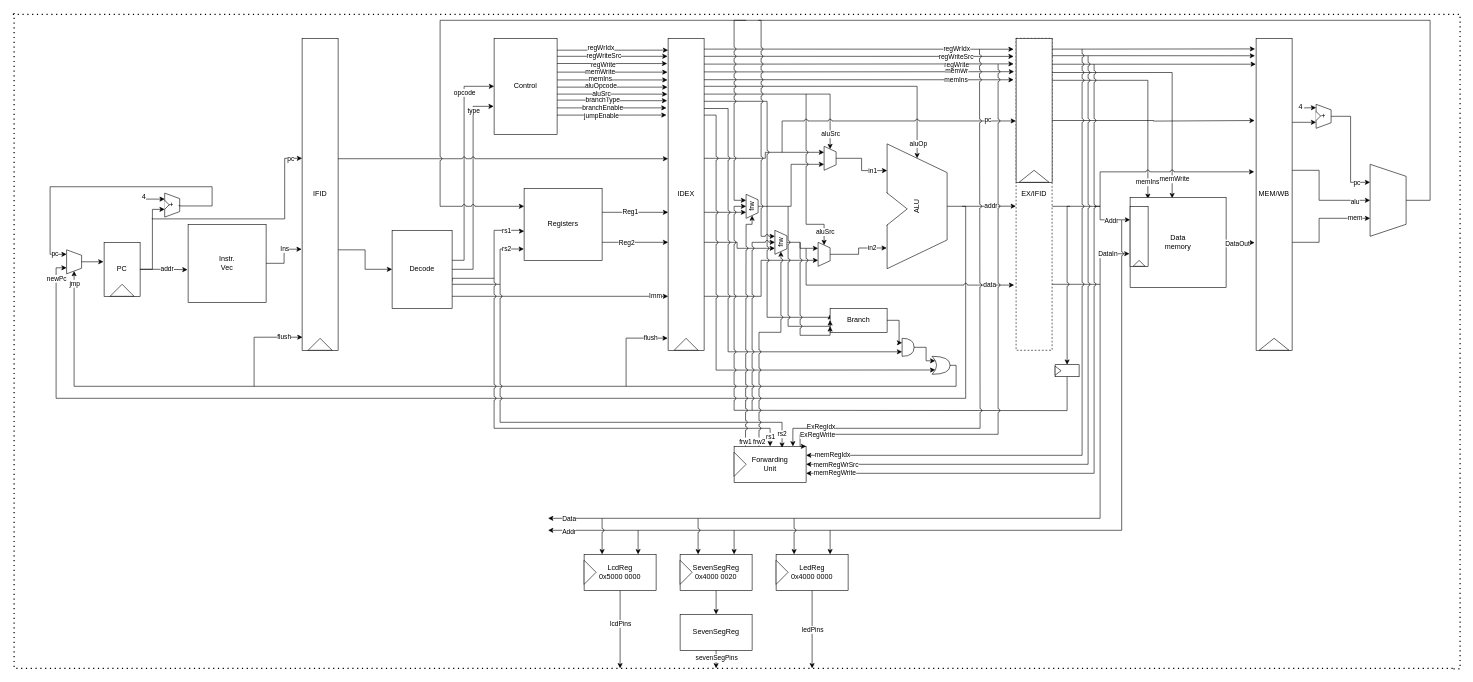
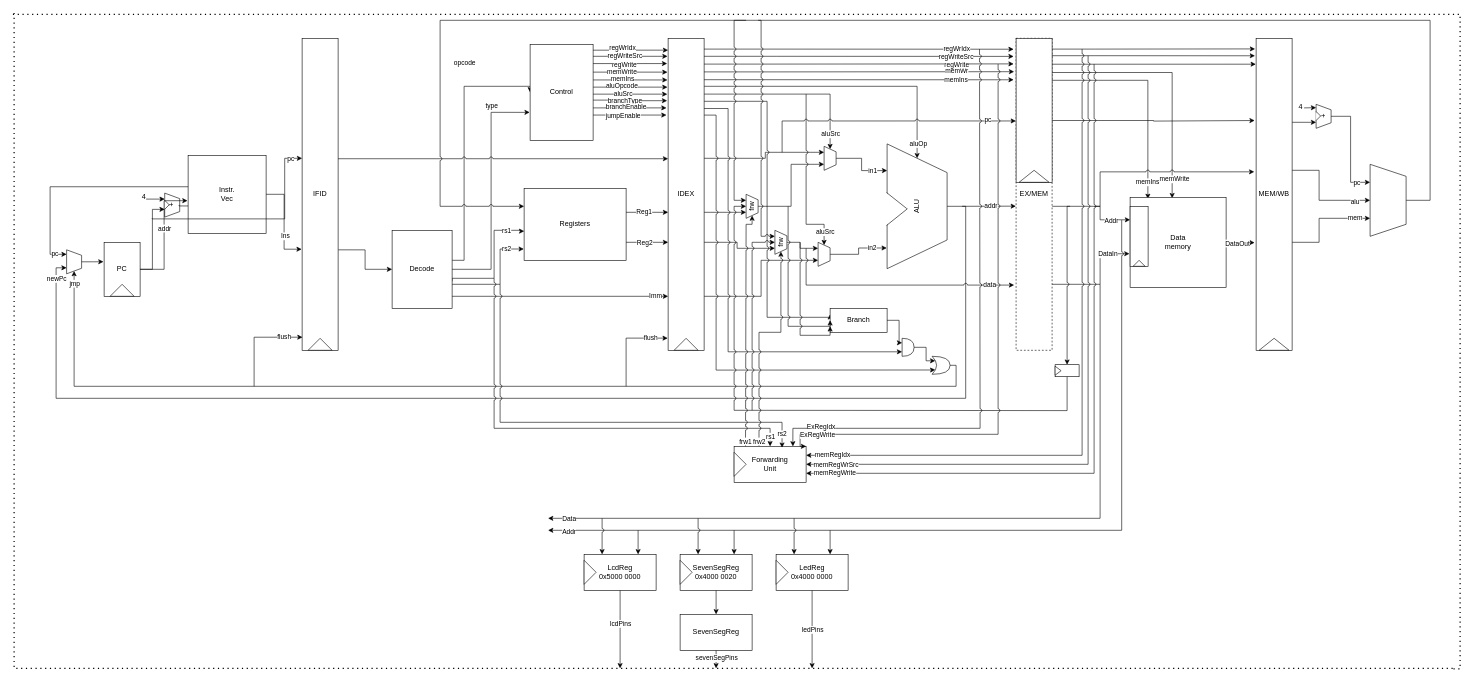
node "Control": moved (526, 86) -> (562, 92)
node "EX/IFID": label "EX/IFID" -> "EX/MEM"
node "Registers": size 78x72 -> 102x72
node "Instr. Vec": moved (227, 263) -> (227, 194)
